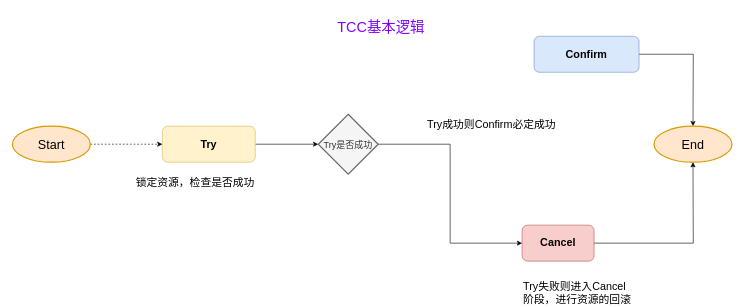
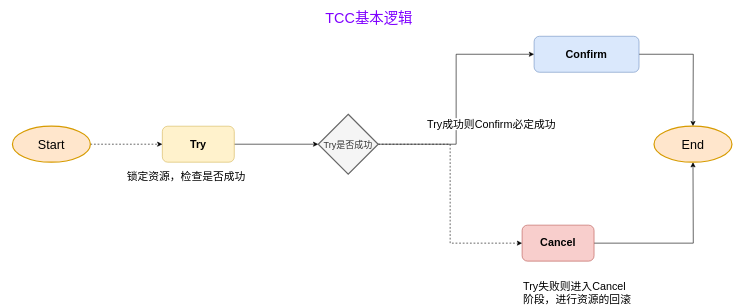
node "TCC基本逻辑": moved (381, 27) -> (369, 18)
edge "Try是否成功" -> "Confirm": added
node "Try": size 93x36 -> 72x36
node "锁定资源，检查是否成功": moved (195, 183) -> (186, 177)
edge "Try是否成功" -> "Cancel": style solid -> dashed
